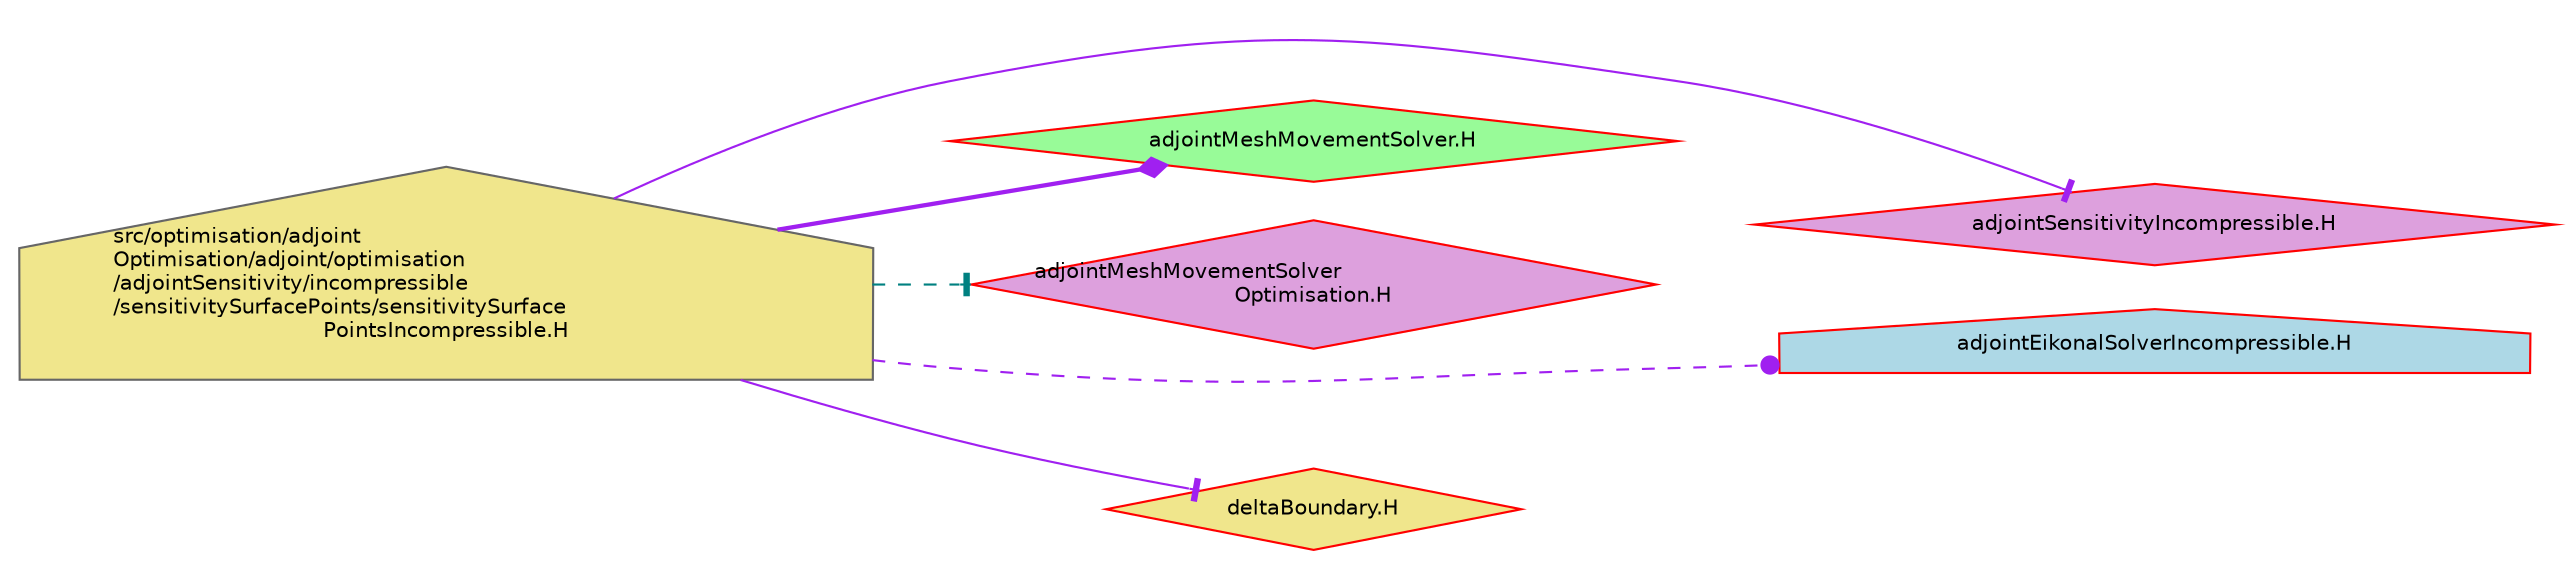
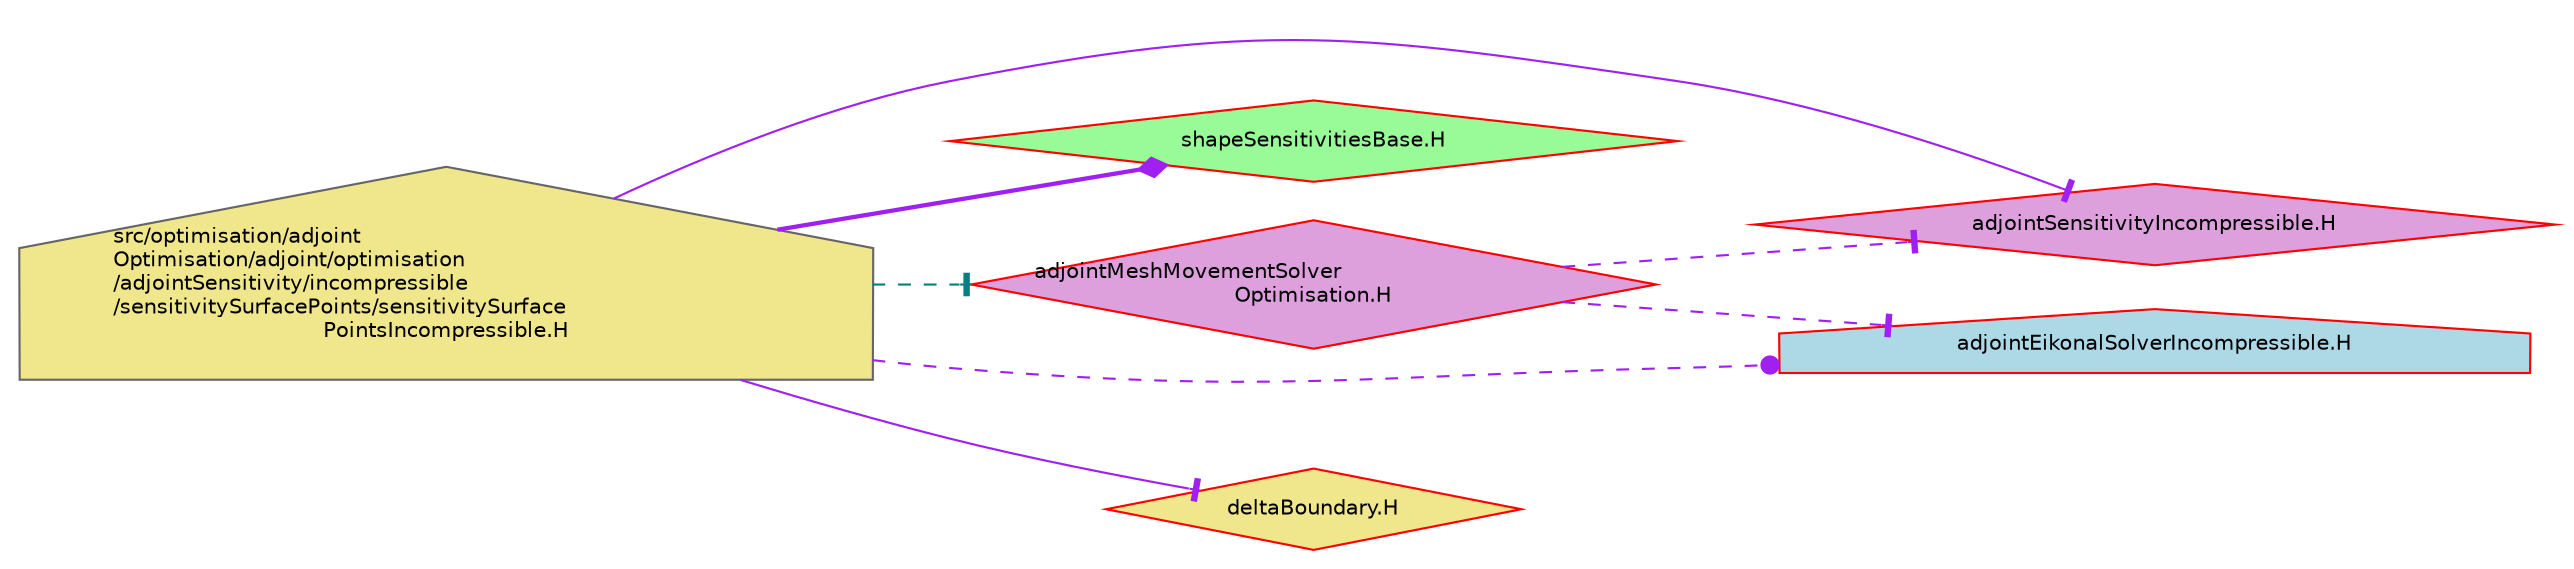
node "adjointMeshMovementSolver.H": label "adjointMeshMovementSolver.H" -> "shapeSensitivitiesBase.H"
edge "adjointMeshMovementSolver Optimisation.H" -> "adjointSensitivityIncompressible.H": added
edge "adjointMeshMovementSolver Optimisation.H" -> "adjointEikonalSolverIncompressible.H": added
